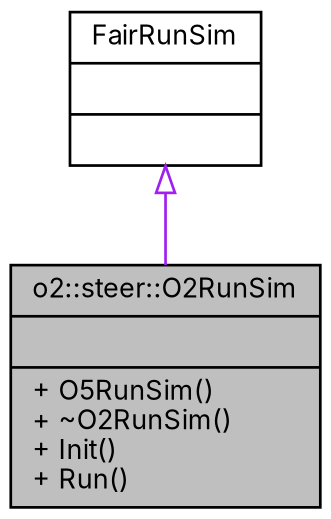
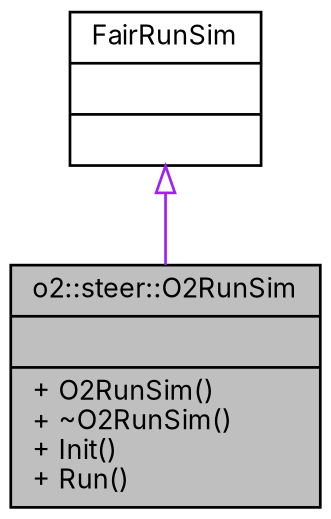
node "o2::steer::O2RunSim": text "+ O5RunSim()" -> "+ O2RunSim()"
